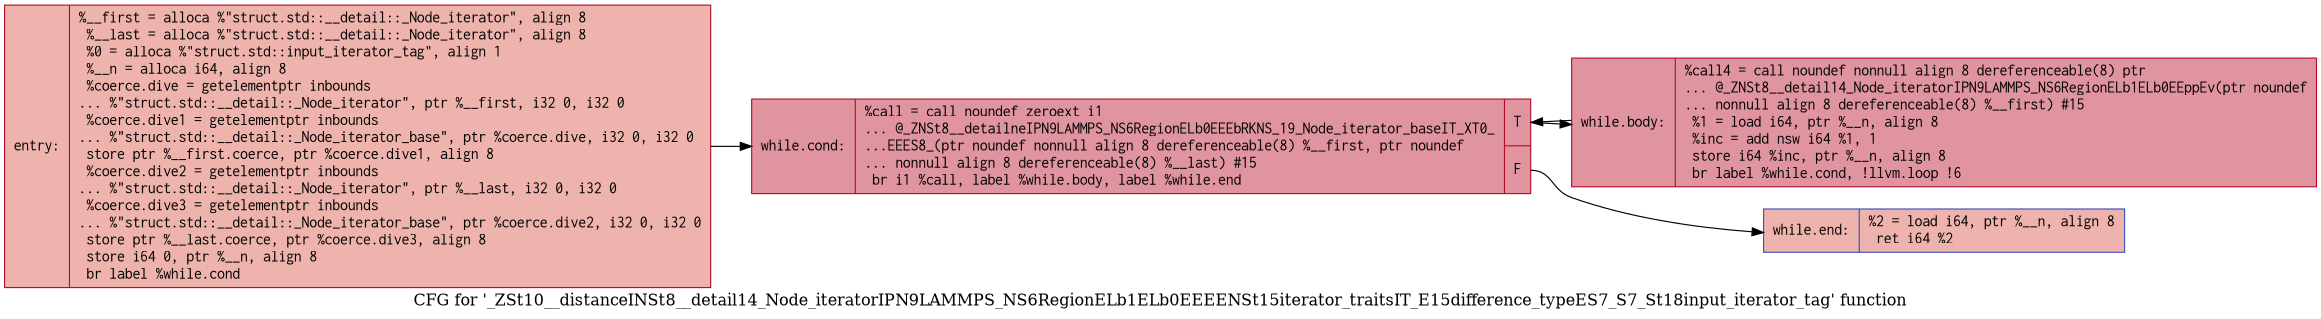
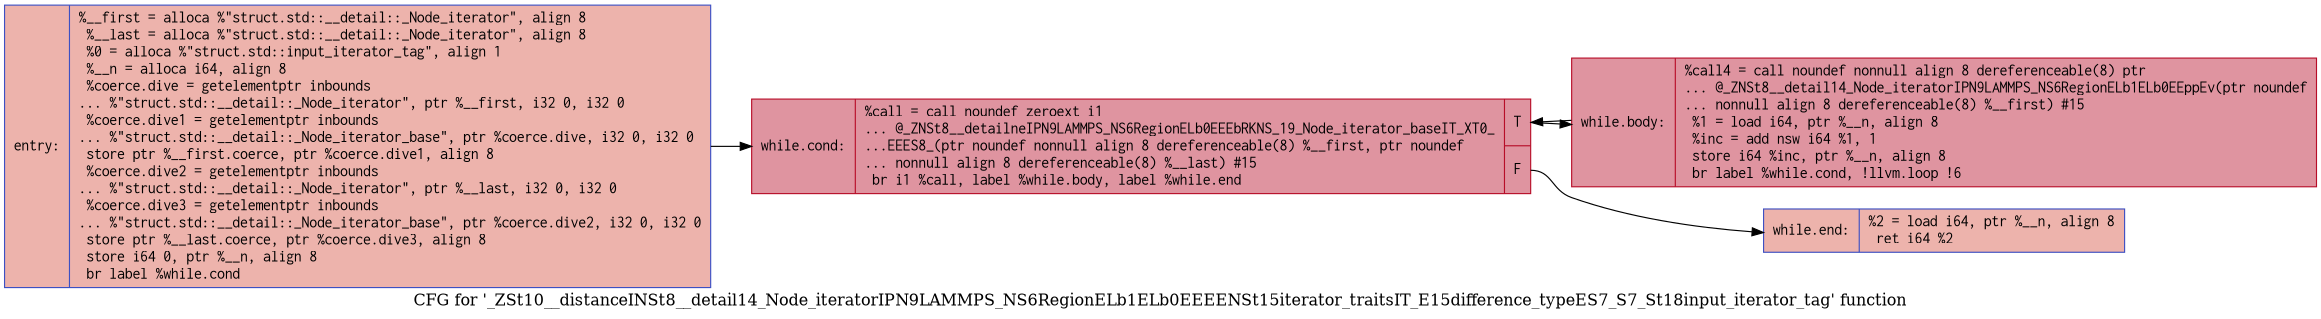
node "entry:": color #b70d28ff -> #3d50c3ff
